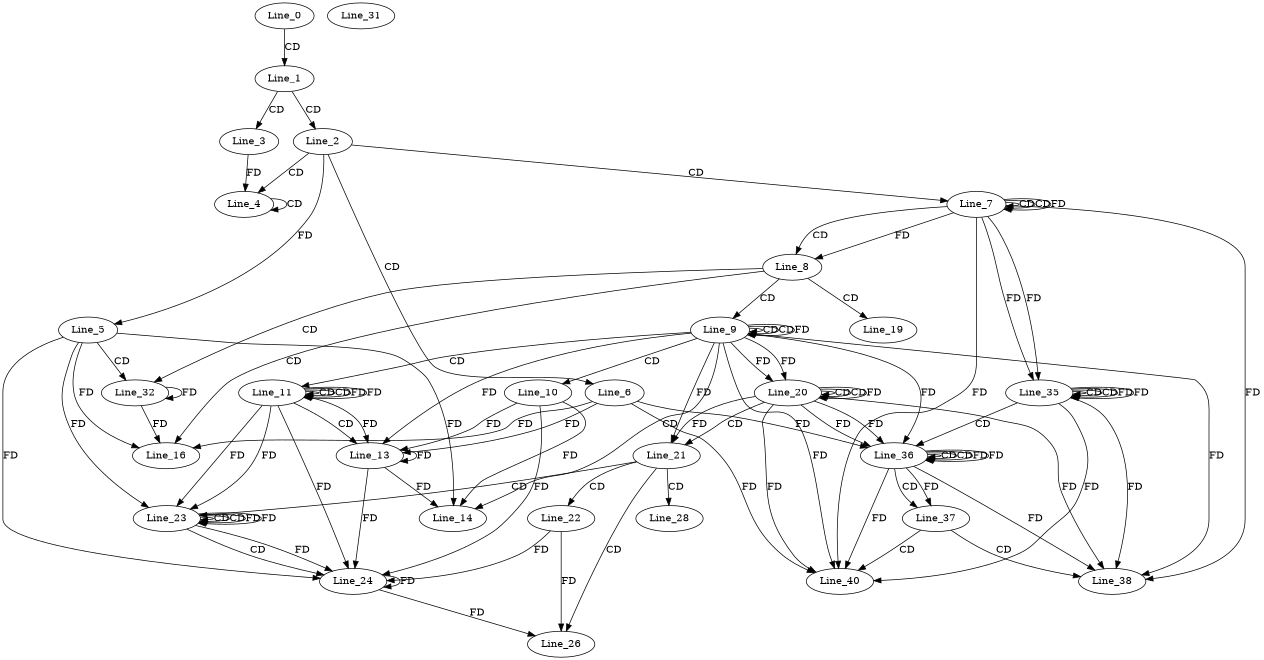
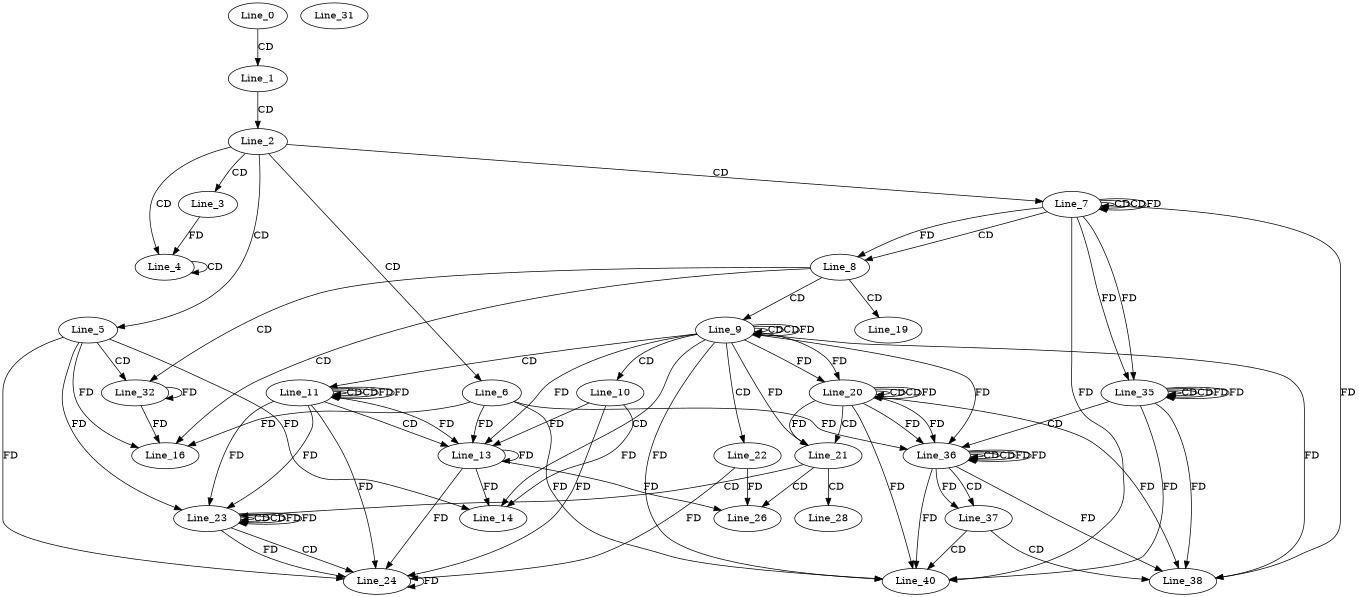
edge "Line_1" -> "Line_3": now "Line_2" -> "Line_3"
edge "Line_2" -> "Line_5": label "FD" -> "CD"
edge "Line_21" -> "Line_22": now "Line_9" -> "Line_22"
edge "Line_24" -> "Line_26": now "Line_13" -> "Line_26"
